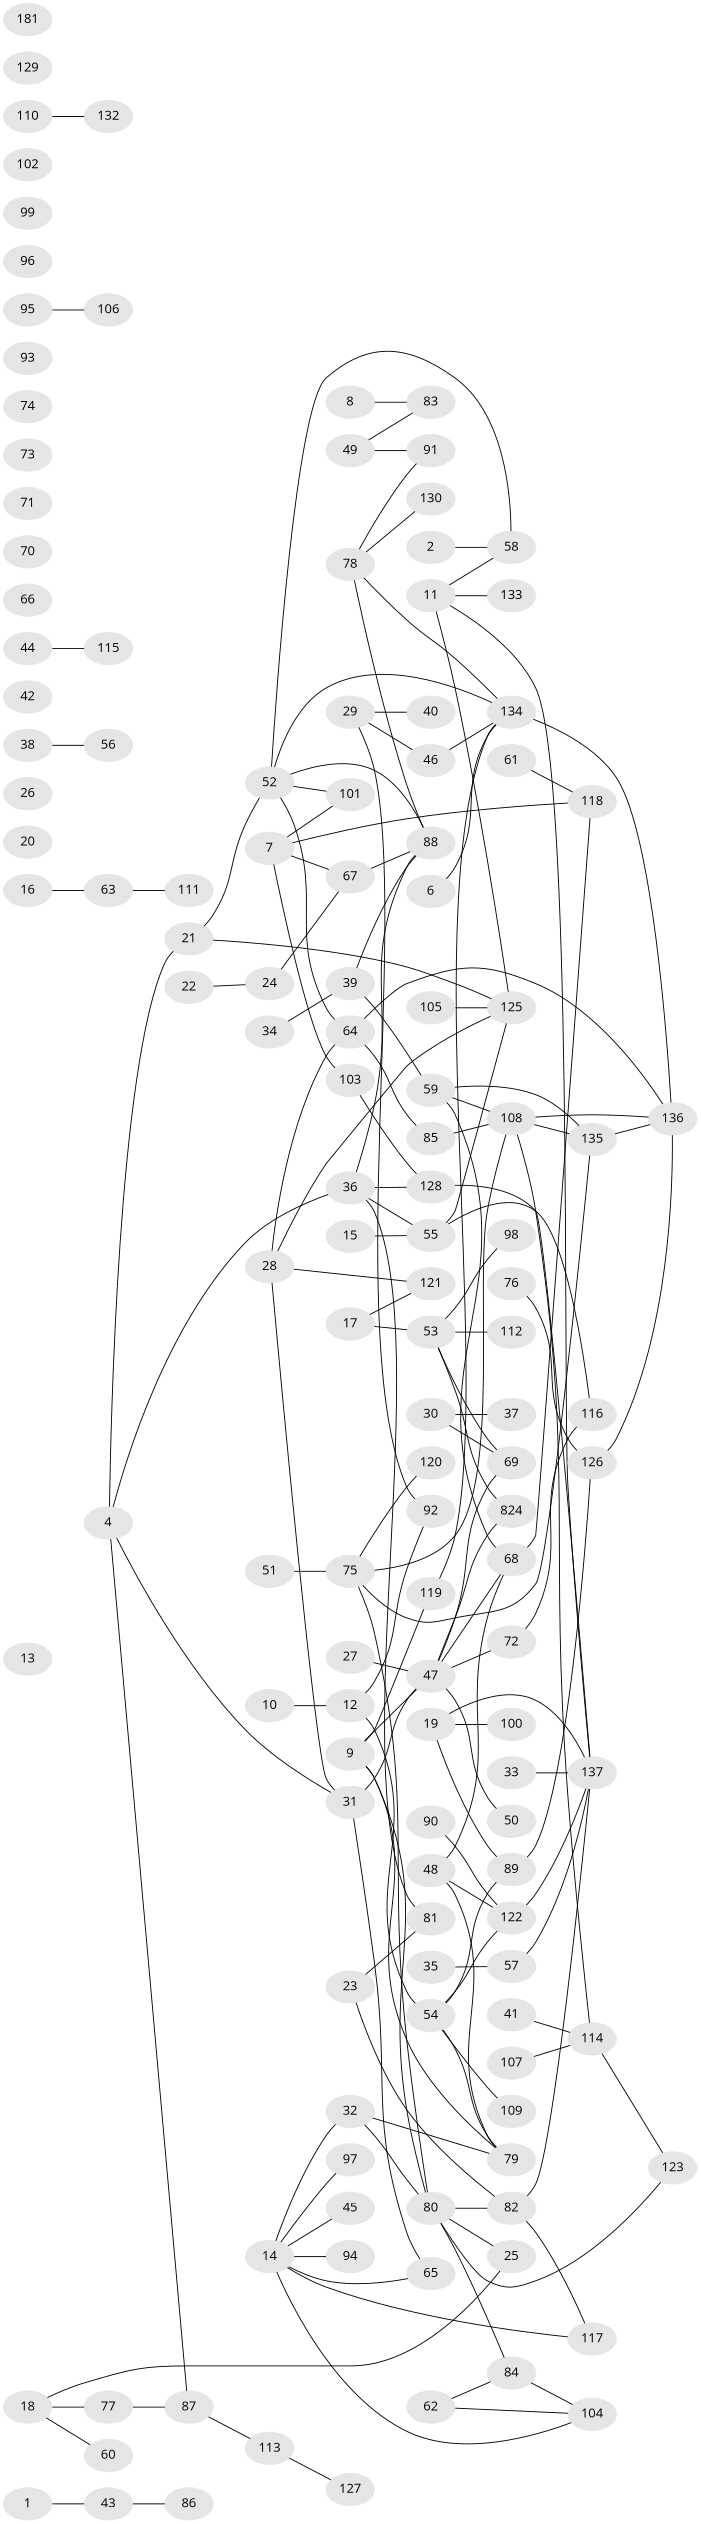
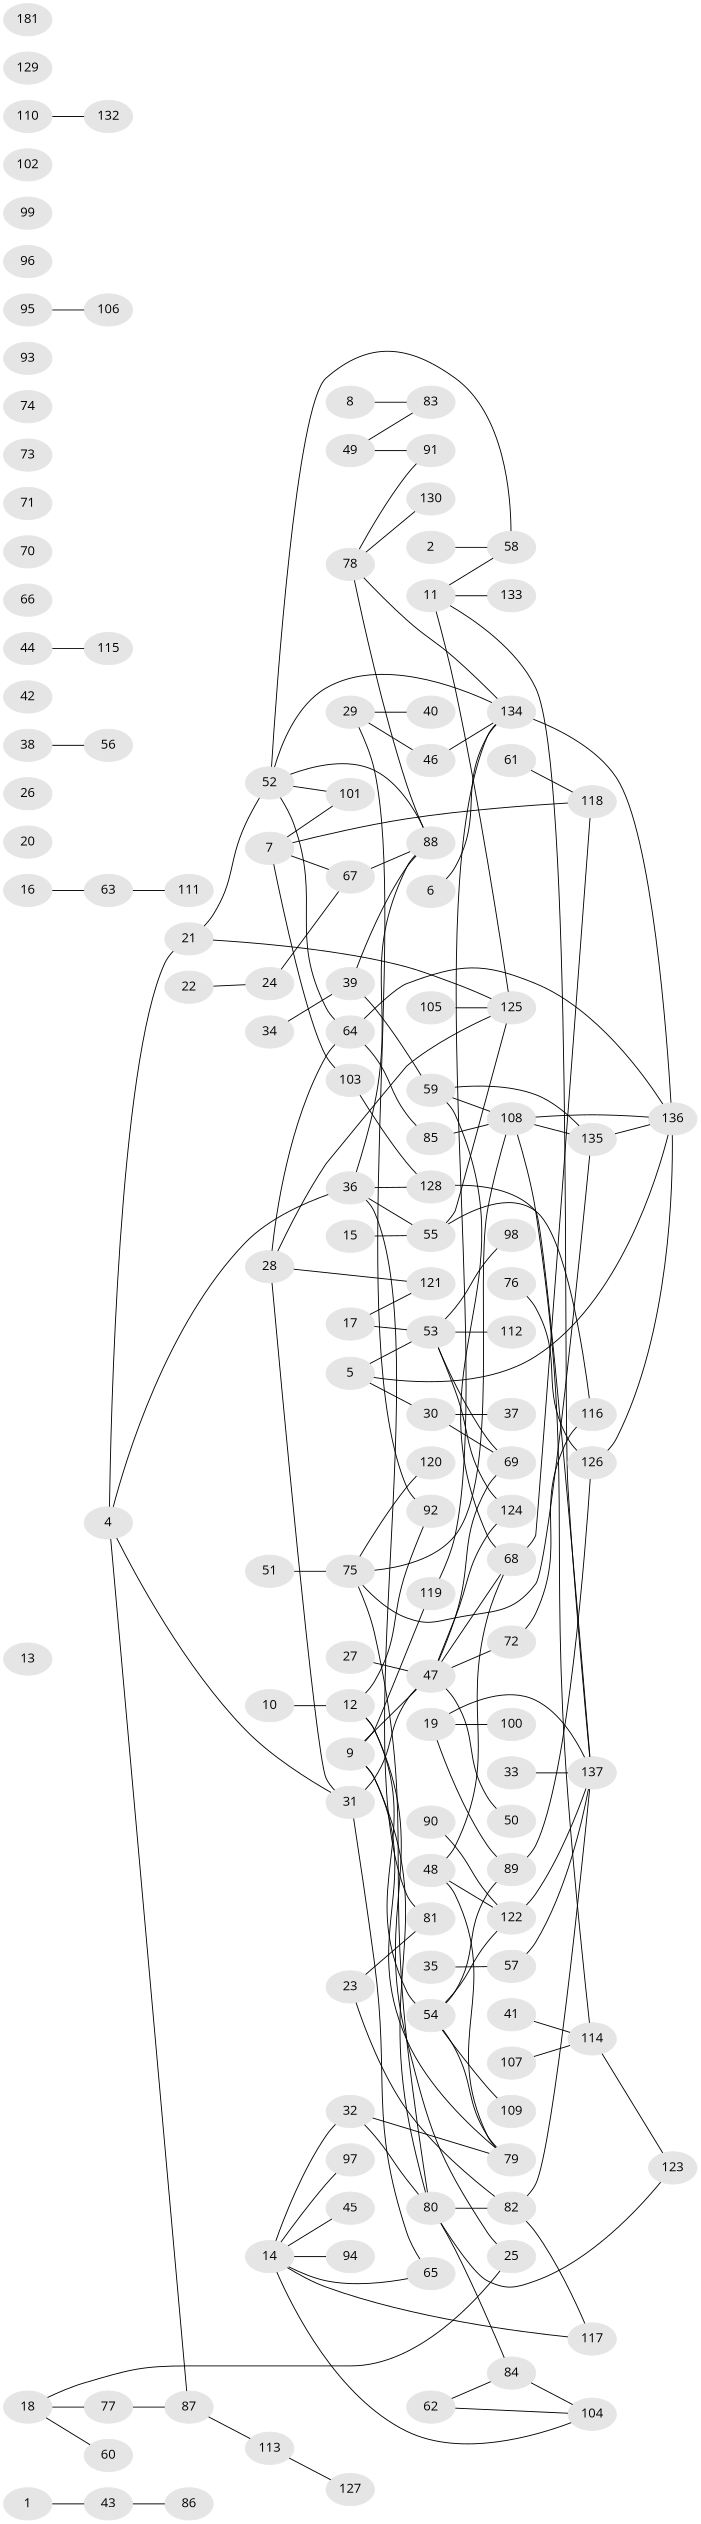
node "5": added
node "824": label "824" -> "124"
edge "80" -- "25": now "12" -- "25"
